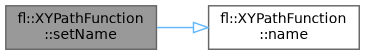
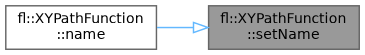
edge "fl::XYPathFunction ::setName" -> "fl::XYPathFunction ::name": reversed
